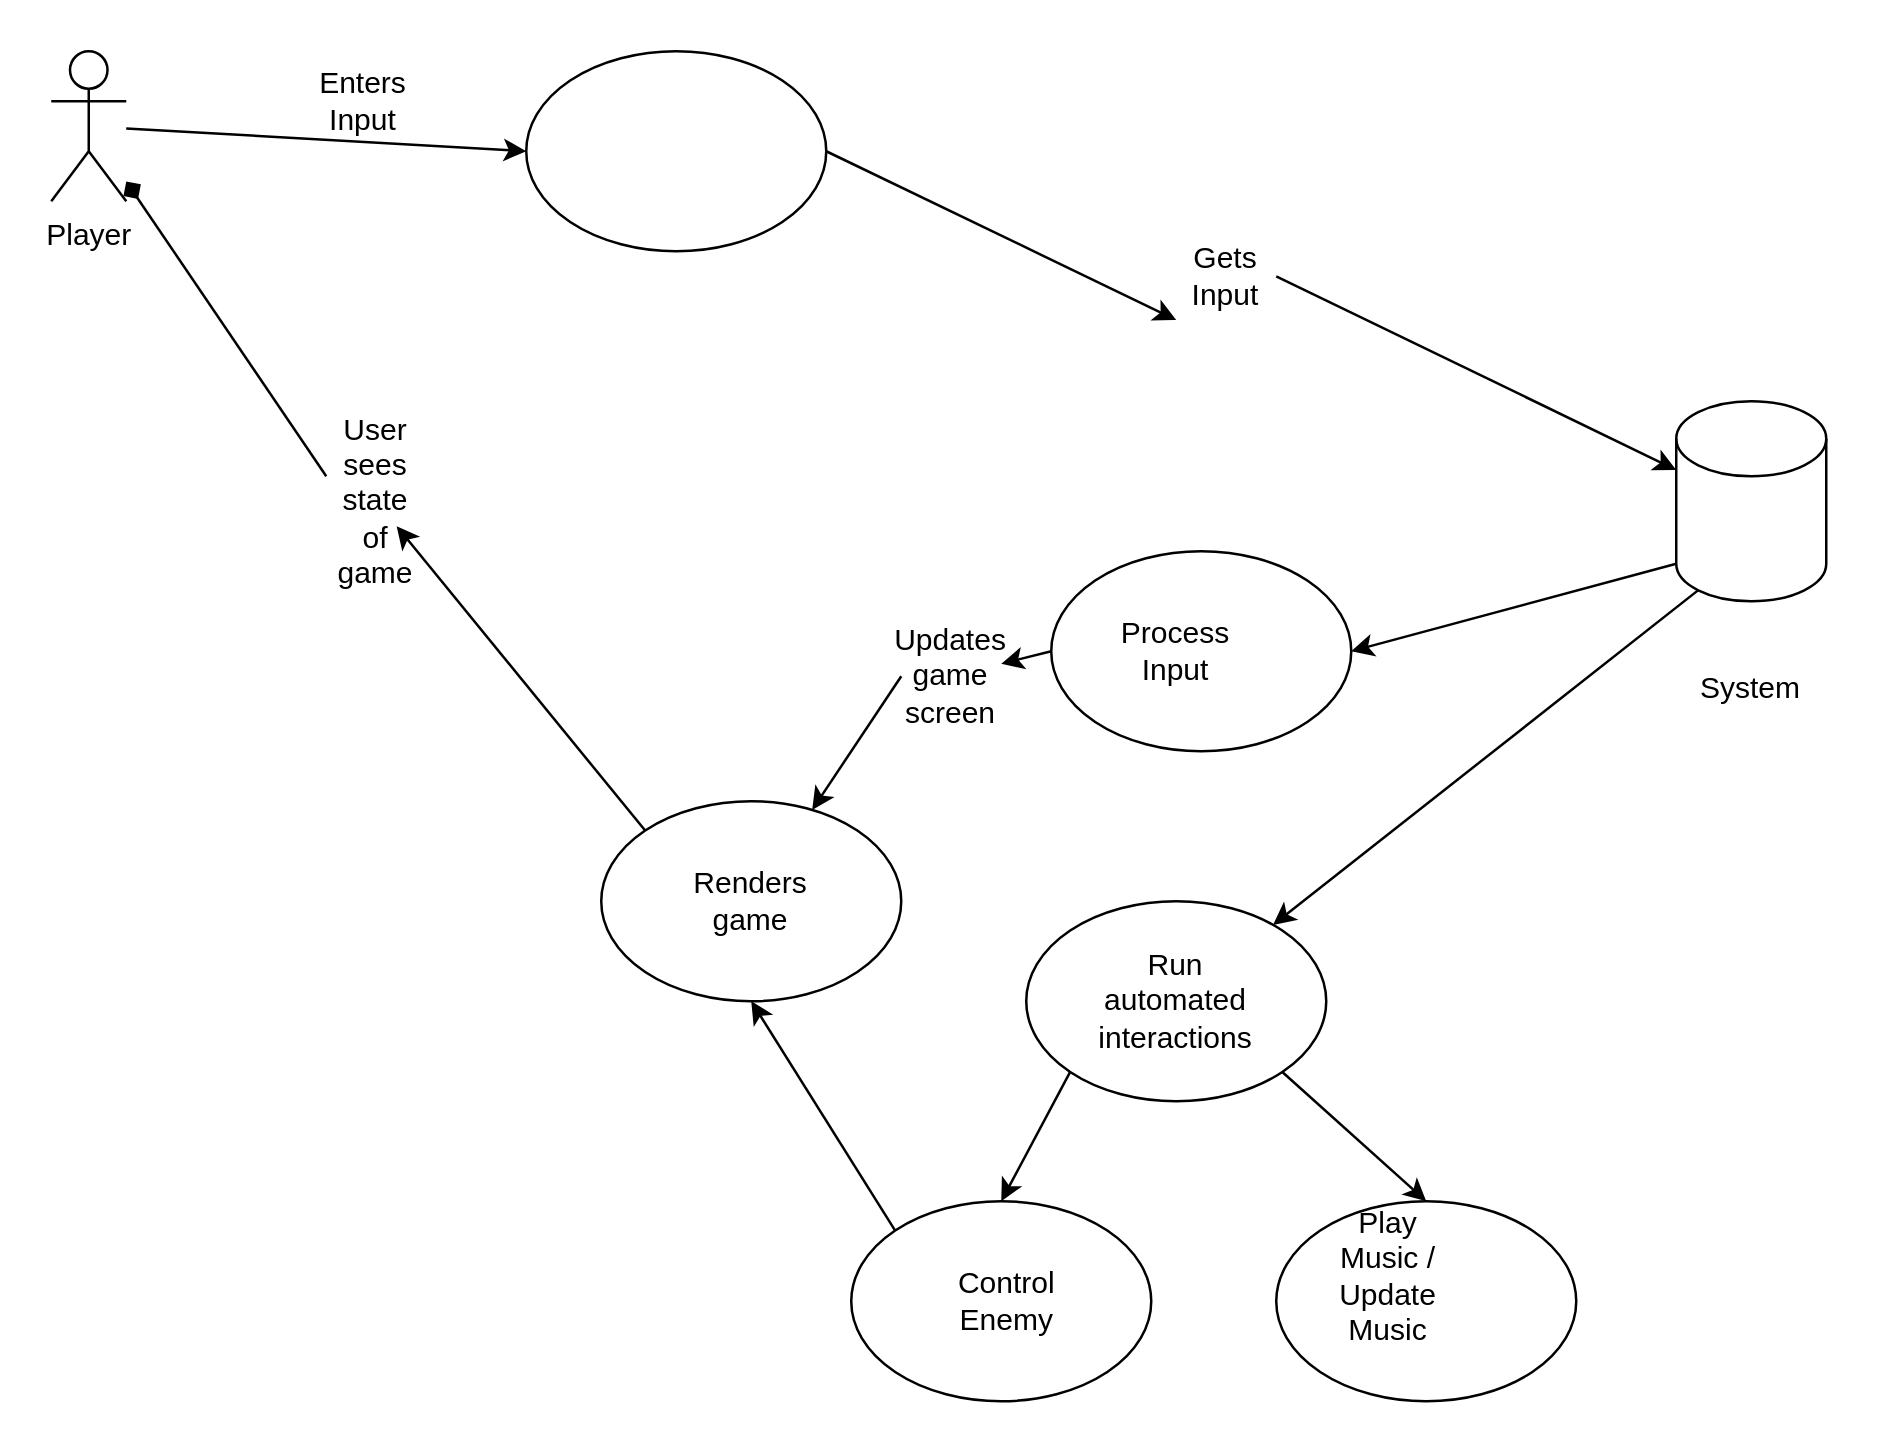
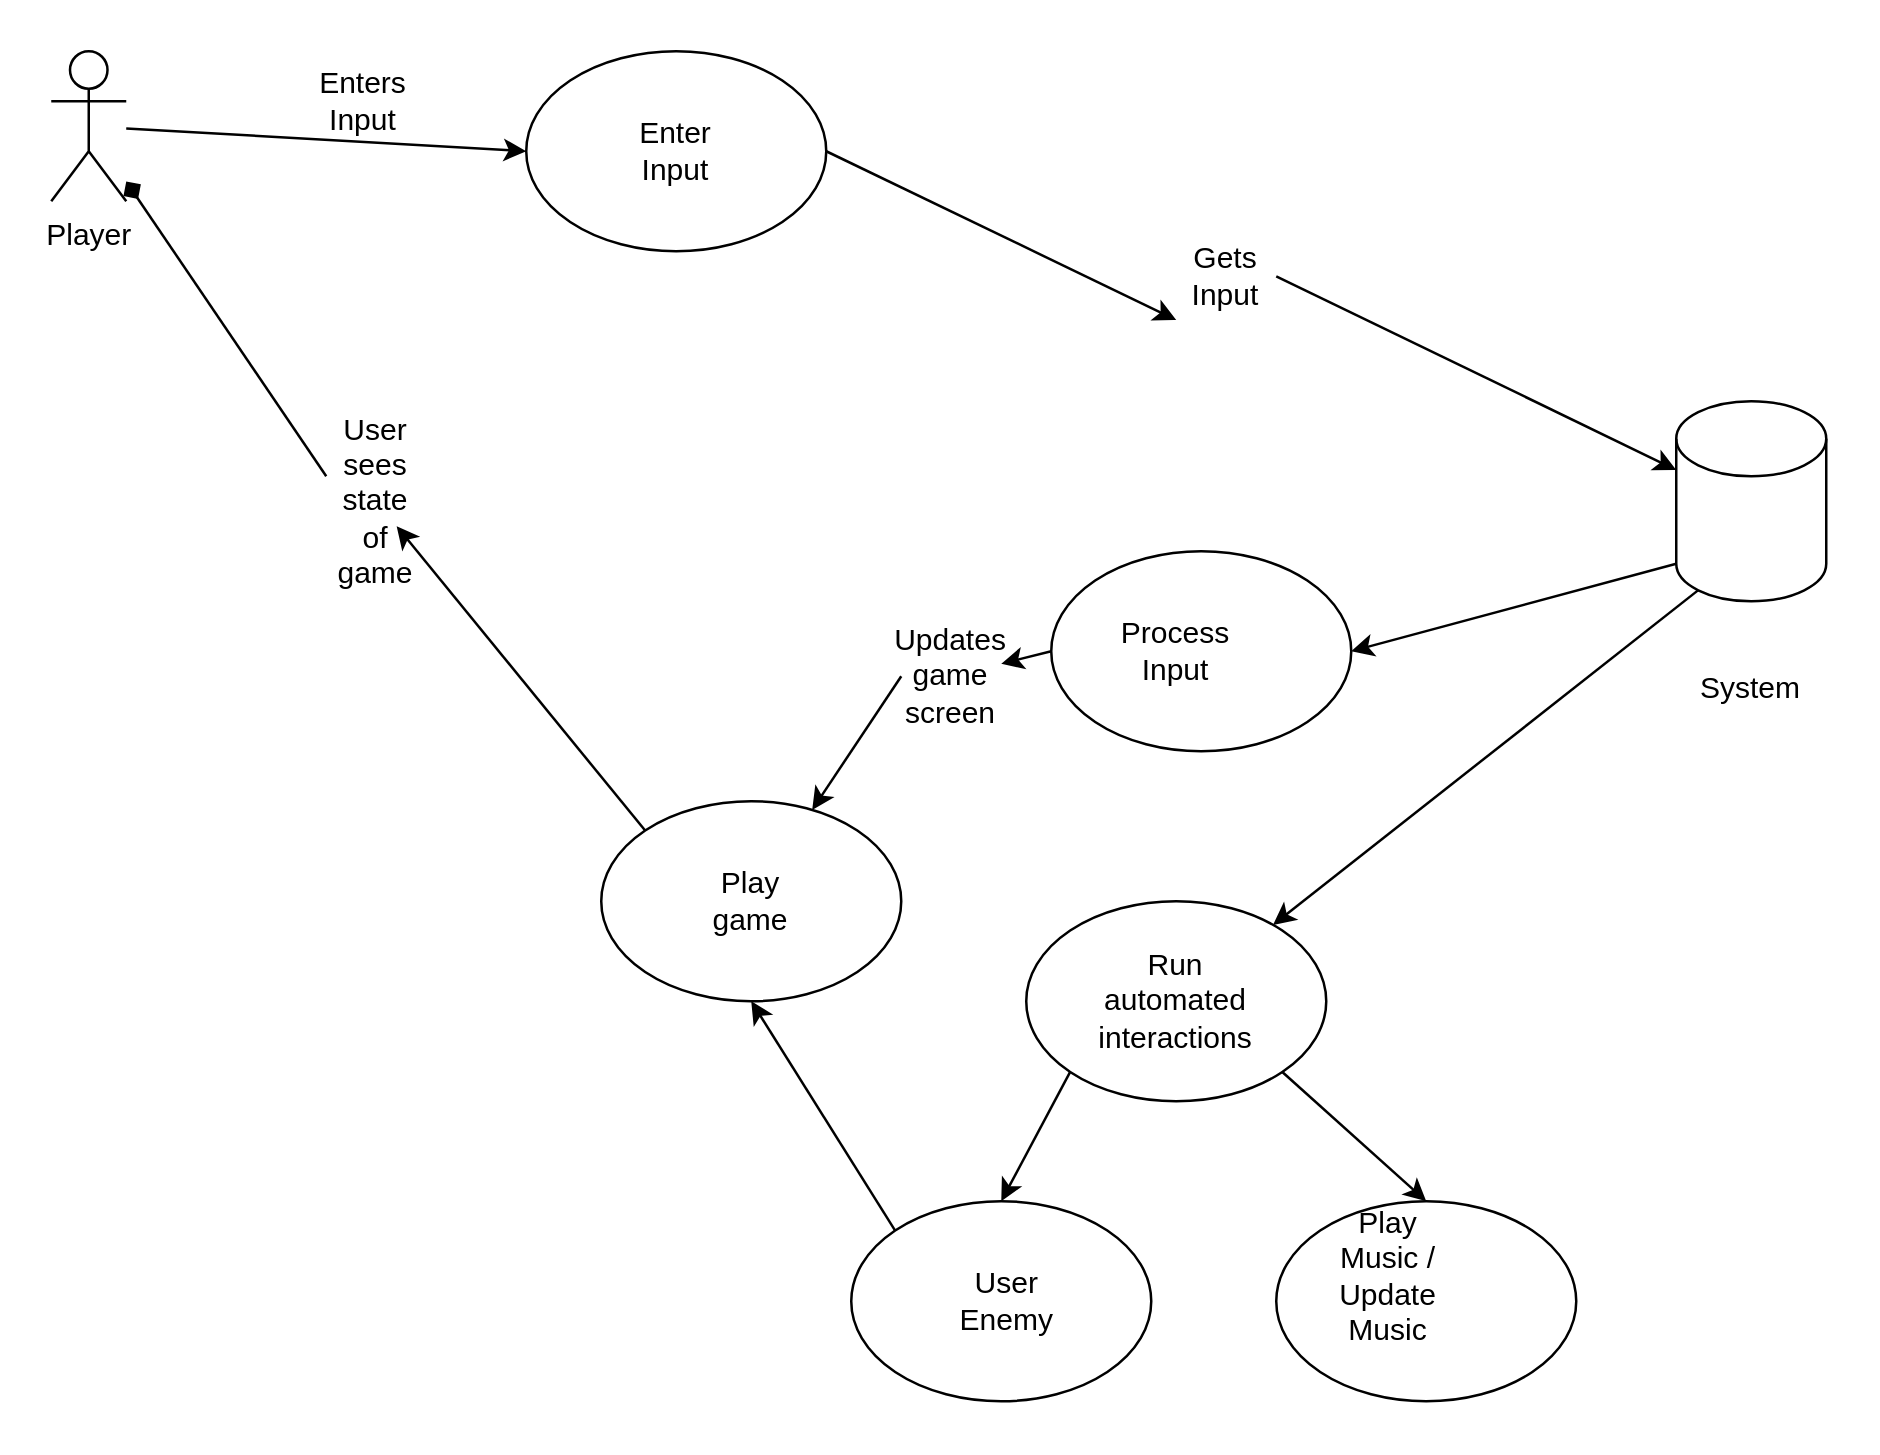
node "Enter Input": added
node "Renders game": label "Renders game" -> "Play game"
node "Control Enemy": label "Control Enemy" -> "User Enemy"
